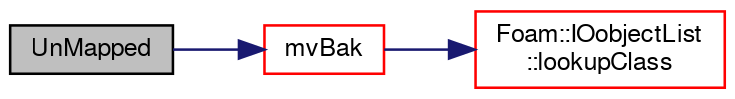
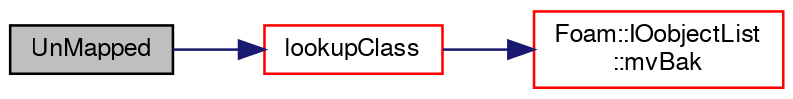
node "mvBak": label "mvBak" -> "lookupClass"
node "Foam::IOobjectList ::lookupClass": label "Foam::IOobjectList ::lookupClass" -> "Foam::IOobjectList ::mvBak"
